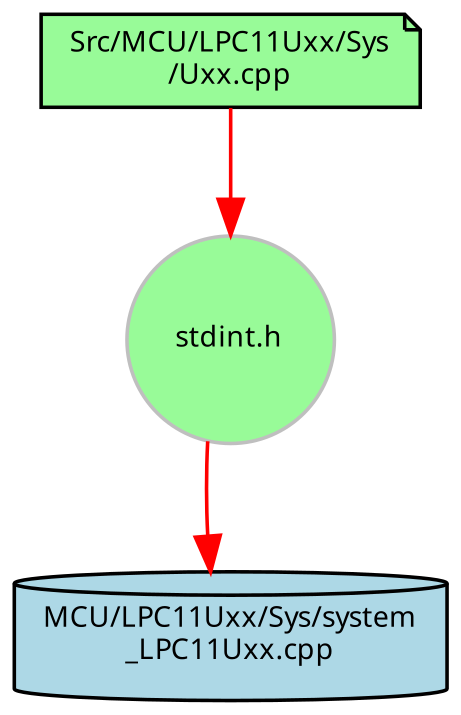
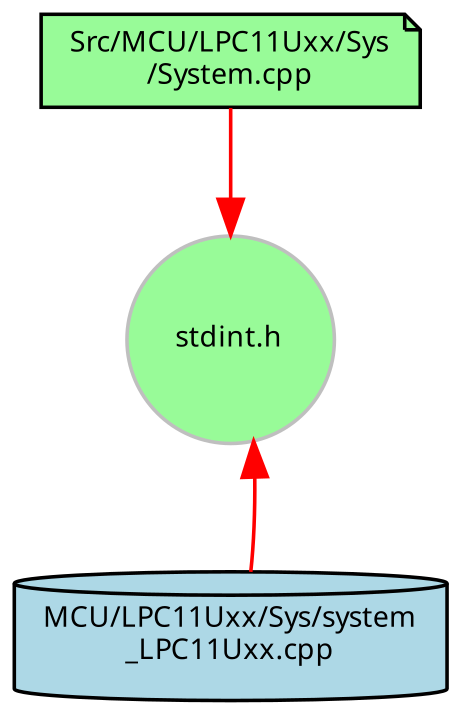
node "Src/MCU/LPC11Uxx/Sys /Uxx.cpp": label "Src/MCU/LPC11Uxx/Sys /Uxx.cpp" -> "Src/MCU/LPC11Uxx/Sys /System.cpp"
edge "stdint.h" -> "MCU/LPC11Uxx/Sys/system _LPC11Uxx.cpp": reversed
